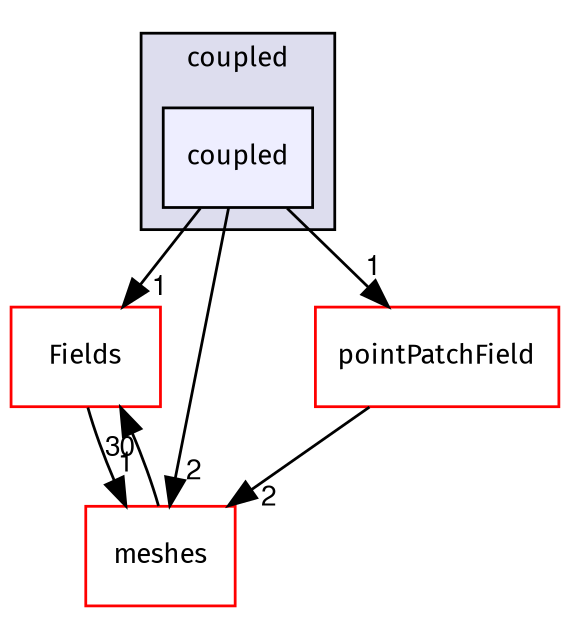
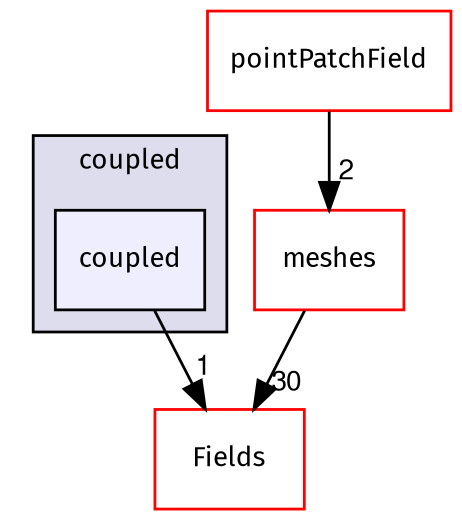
edge "coupled" -> "pointPatchField": removed
edge "coupled" -> "meshes": removed
edge "Fields" -> "meshes": removed
